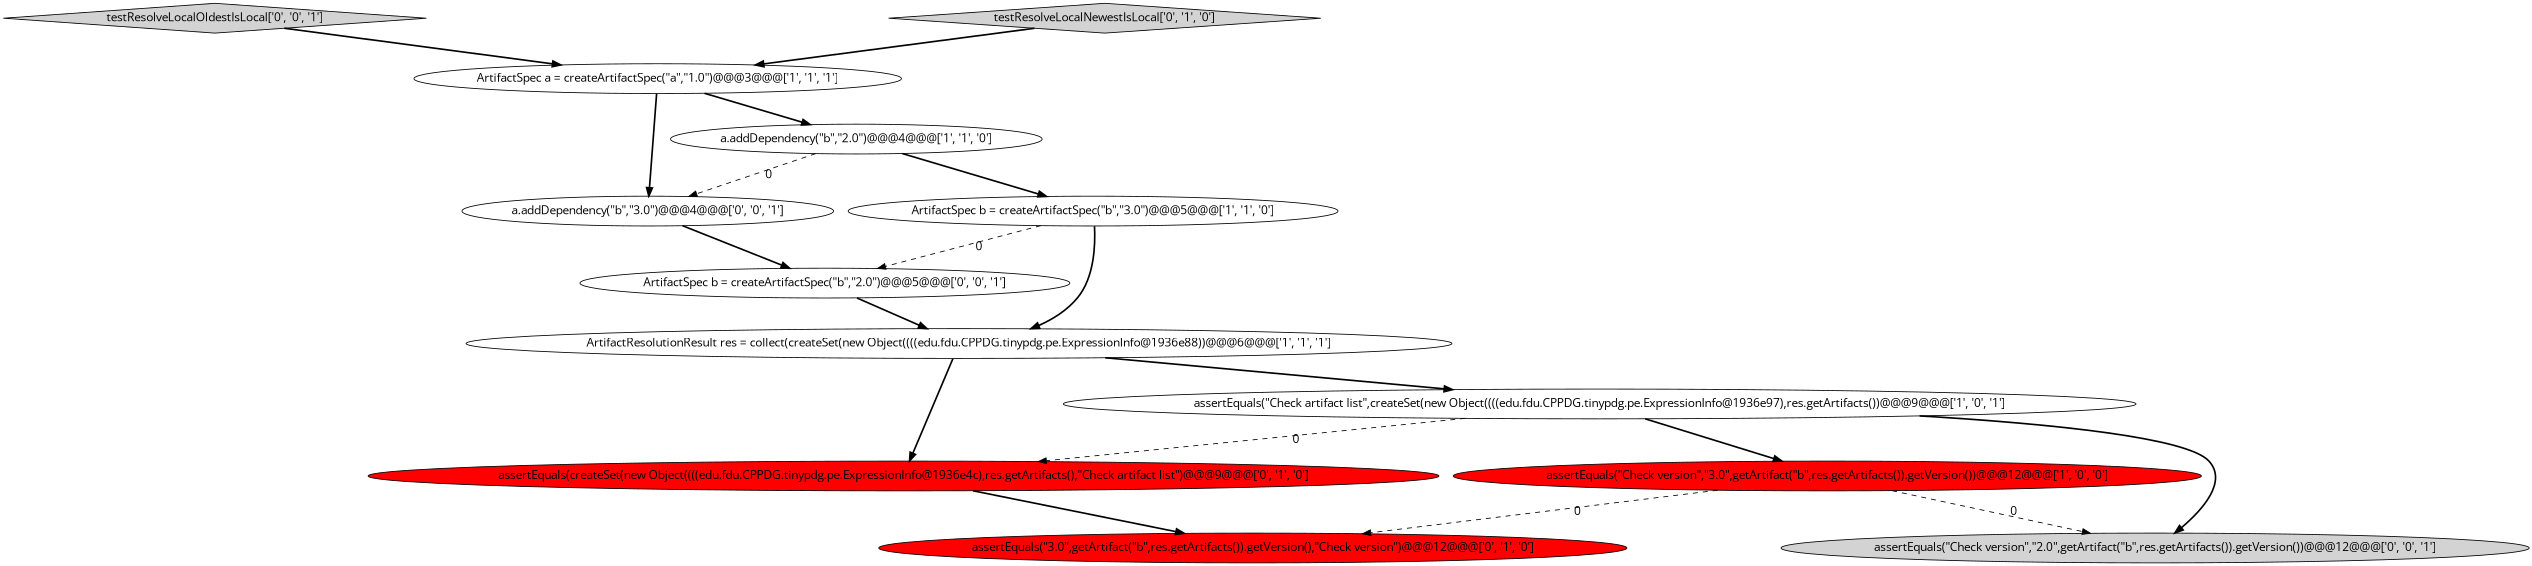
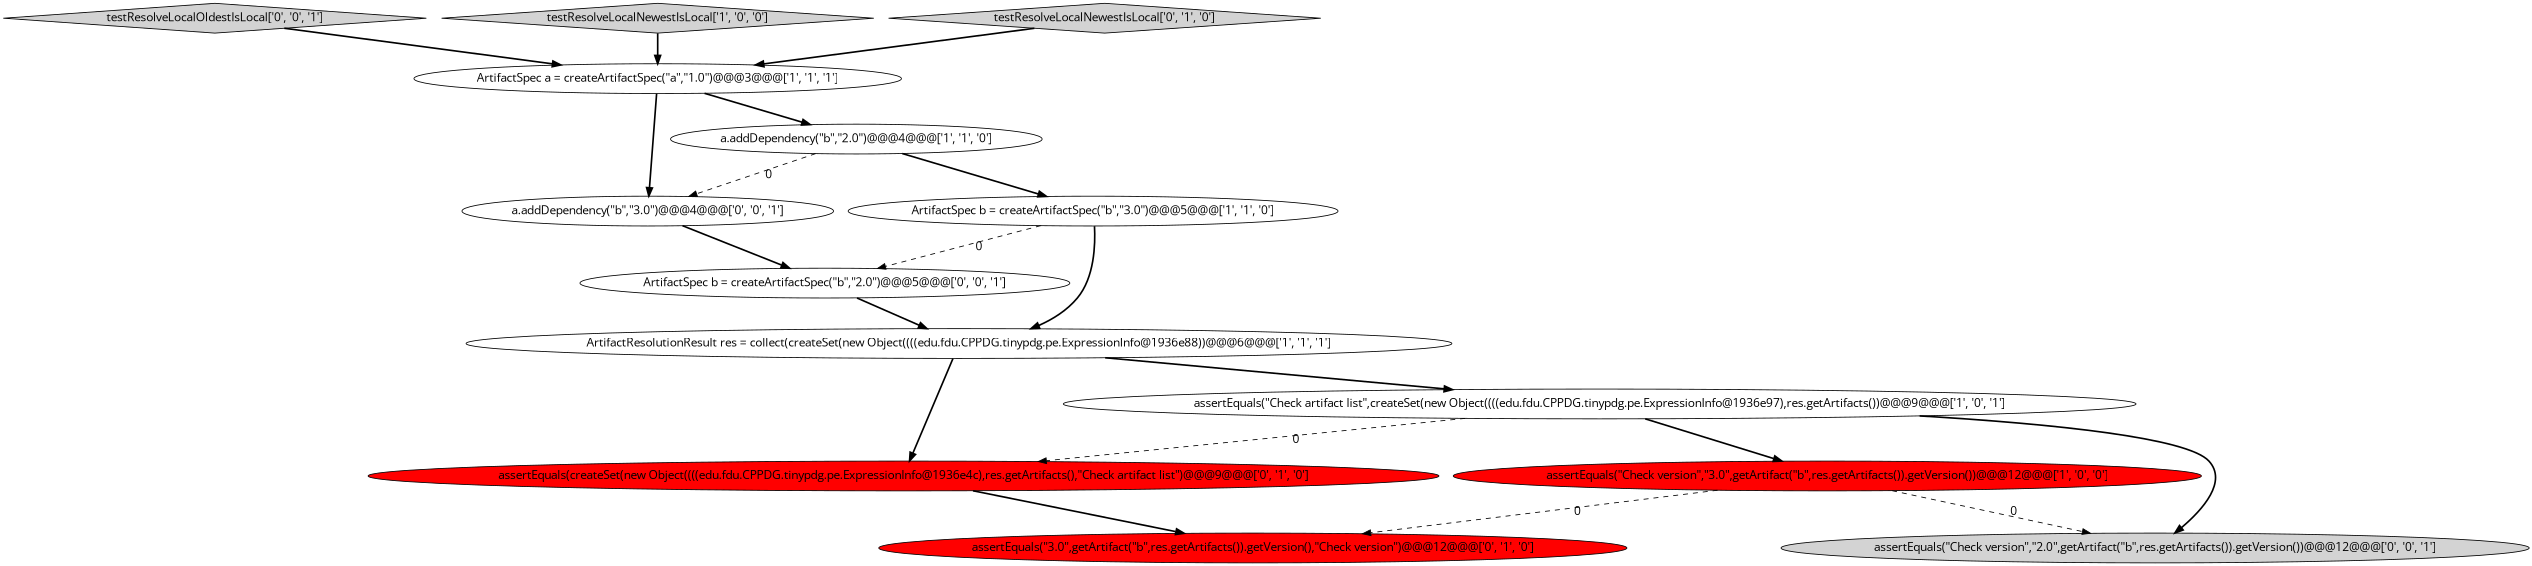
node "testResolveLocalNewestIsLocal['1', '0', '0']": added
